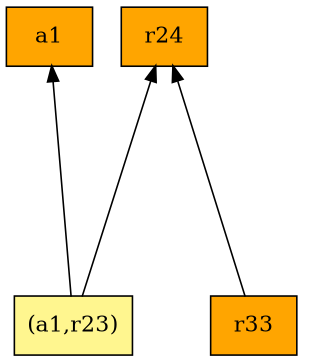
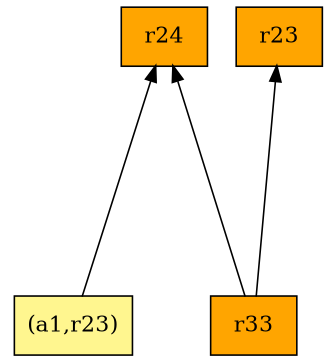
node "a1": removed
node "r23": added
